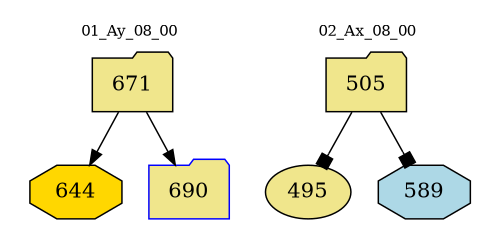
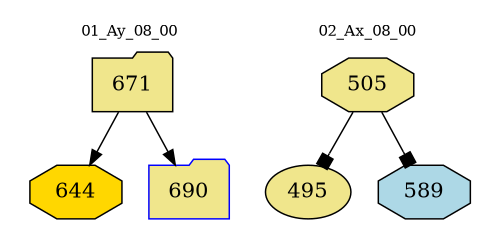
node "505": shape folder -> octagon
